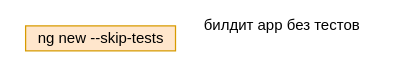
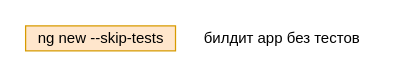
node "билдит аpp без тестов": moved (282, 26) -> (282, 38)
